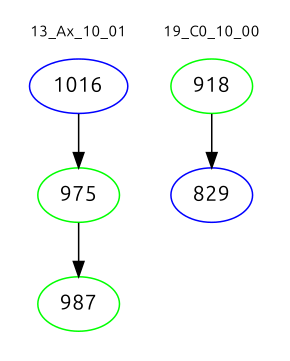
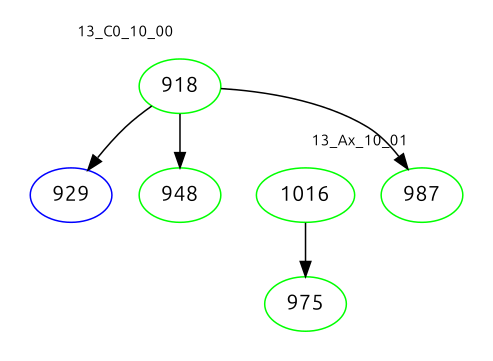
cluster "19_C0_10_00": label "19_C0_10_00" -> "13_C0_10_00"
node "1016": color blue -> green
node "948": added
node "829": label "829" -> "929"
edge "975" -> "987": now "918" -> "987"
